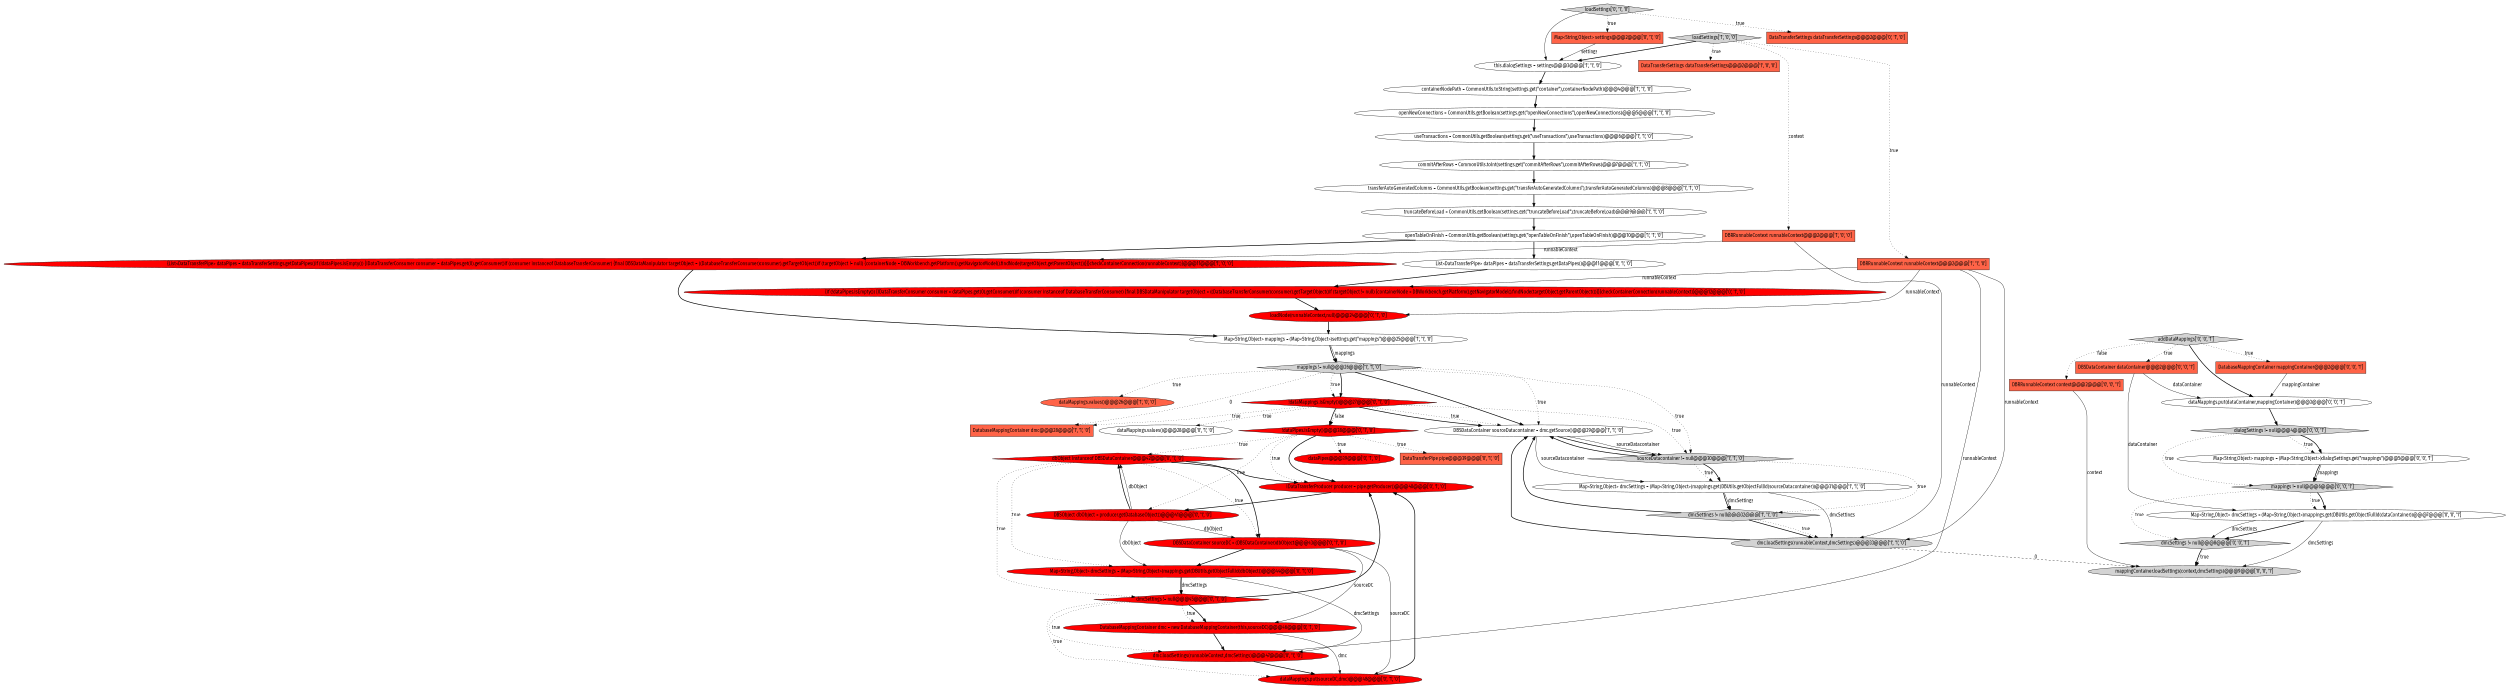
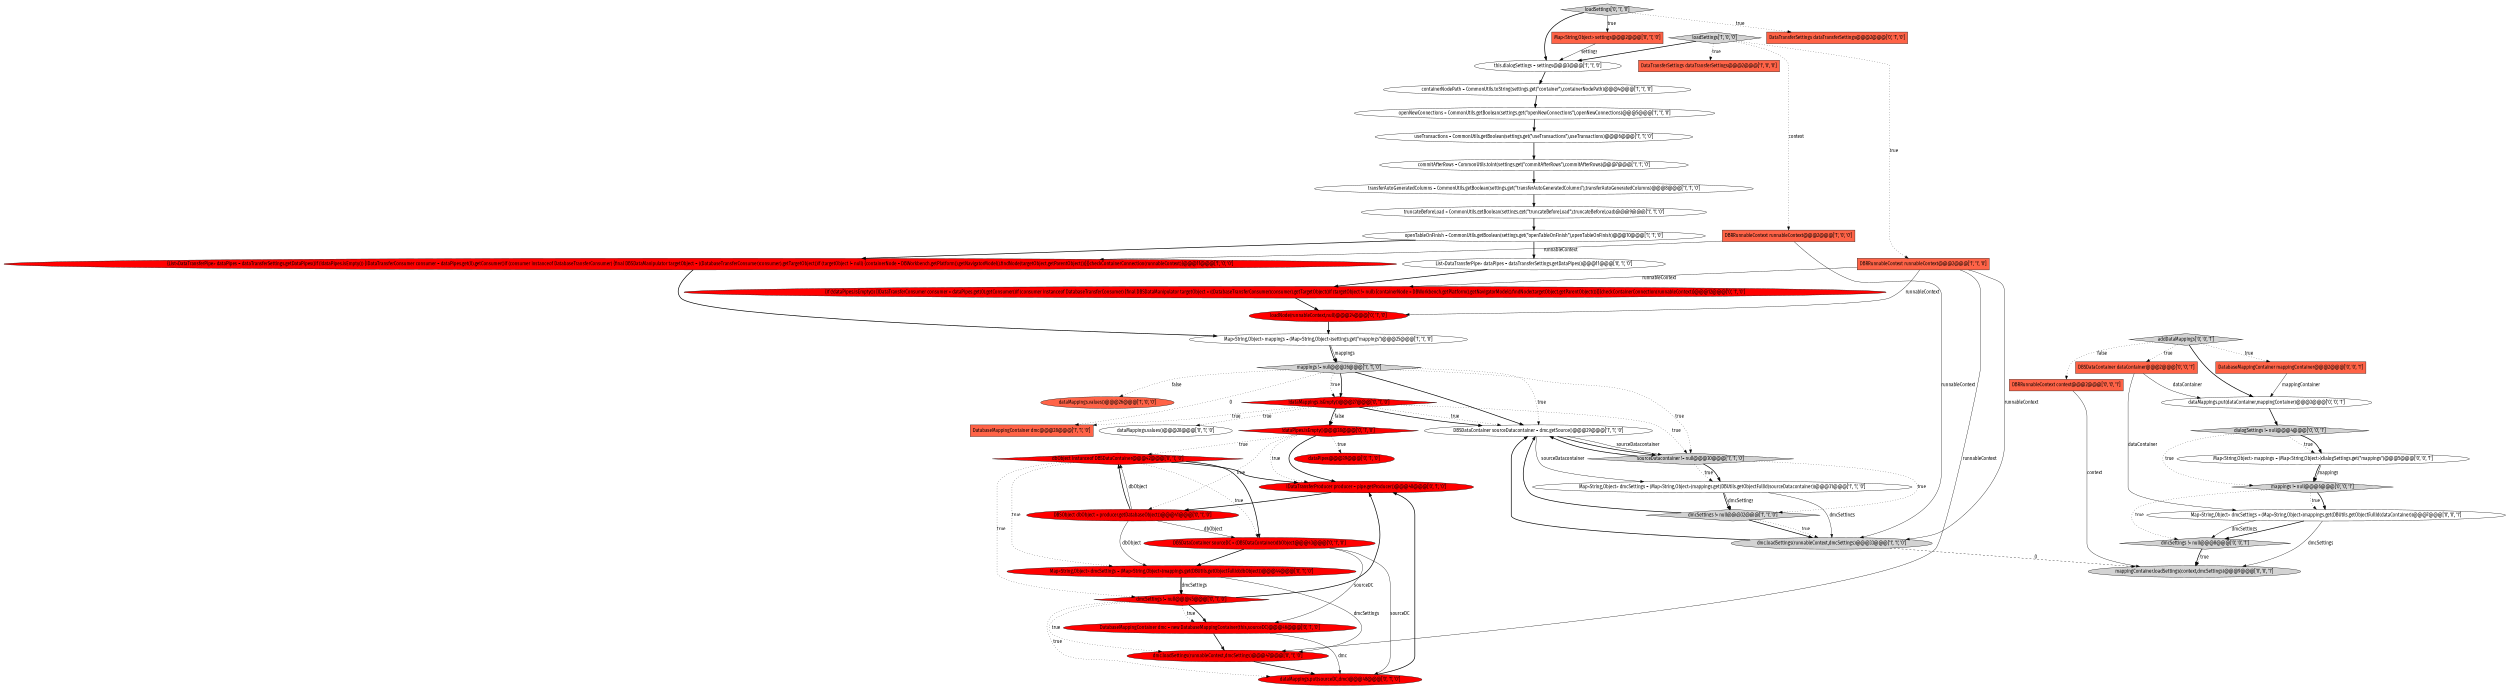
edge "loadSettings['0', '1', '0']" -> "Map<String,Object> settings@@@2@@@['0', '1', '0']": style dotted -> solid
edge "loadSettings['0', '1', '0']" -> "this.dialogSettings = settings@@@3@@@['1', '1', '0']": style solid -> bold
edge "mappings != null@@@26@@@['1', '1', '0']" -> "dataMappings.values()@@@26@@@['1', '0', '0']": label "true" -> "false"
node "DataTransferPipe pipe@@@39@@@['0', '1', '0']": removed
